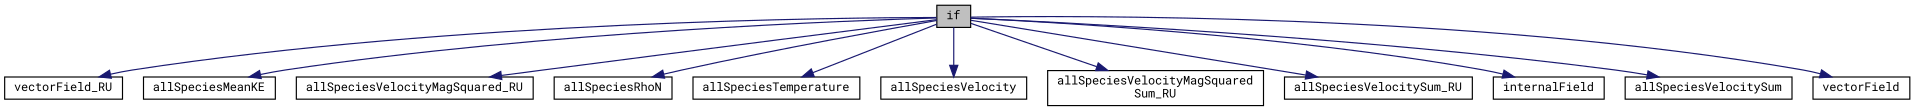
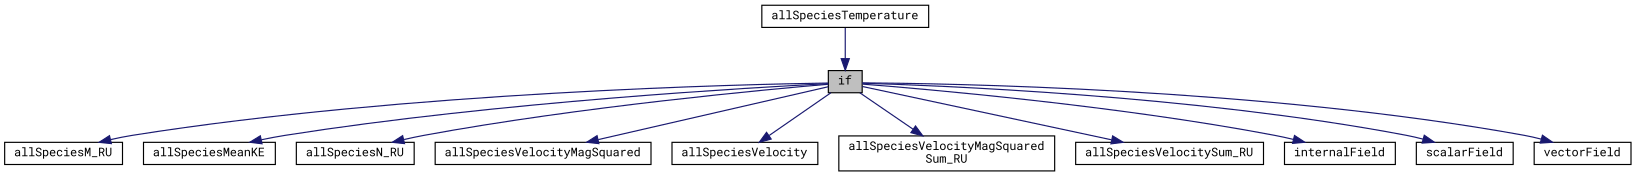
edge "if" -> "allSpeciesTemperature": reversed
node "vectorField_RU": label "vectorField_RU" -> "allSpeciesM_RU"
node "allSpeciesVelocityMagSquared_RU": label "allSpeciesVelocityMagSquared_RU" -> "allSpeciesN_RU"
node "allSpeciesRhoN": label "allSpeciesRhoN" -> "allSpeciesVelocityMagSquared"
node "allSpeciesVelocitySum": label "allSpeciesVelocitySum" -> "scalarField"
